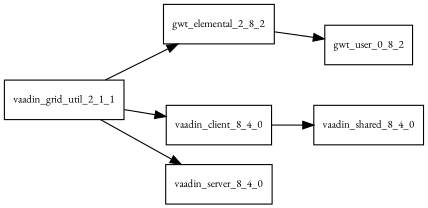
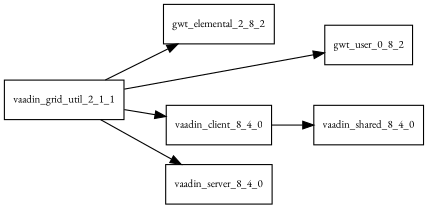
edge "gwt_elemental_2_8_2" -> "gwt_user_0_8_2": now "vaadin_grid_util_2_1_1" -> "gwt_user_0_8_2"
